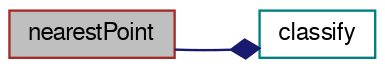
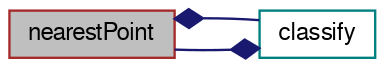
edge "classify" -> "nearestPoint": added
